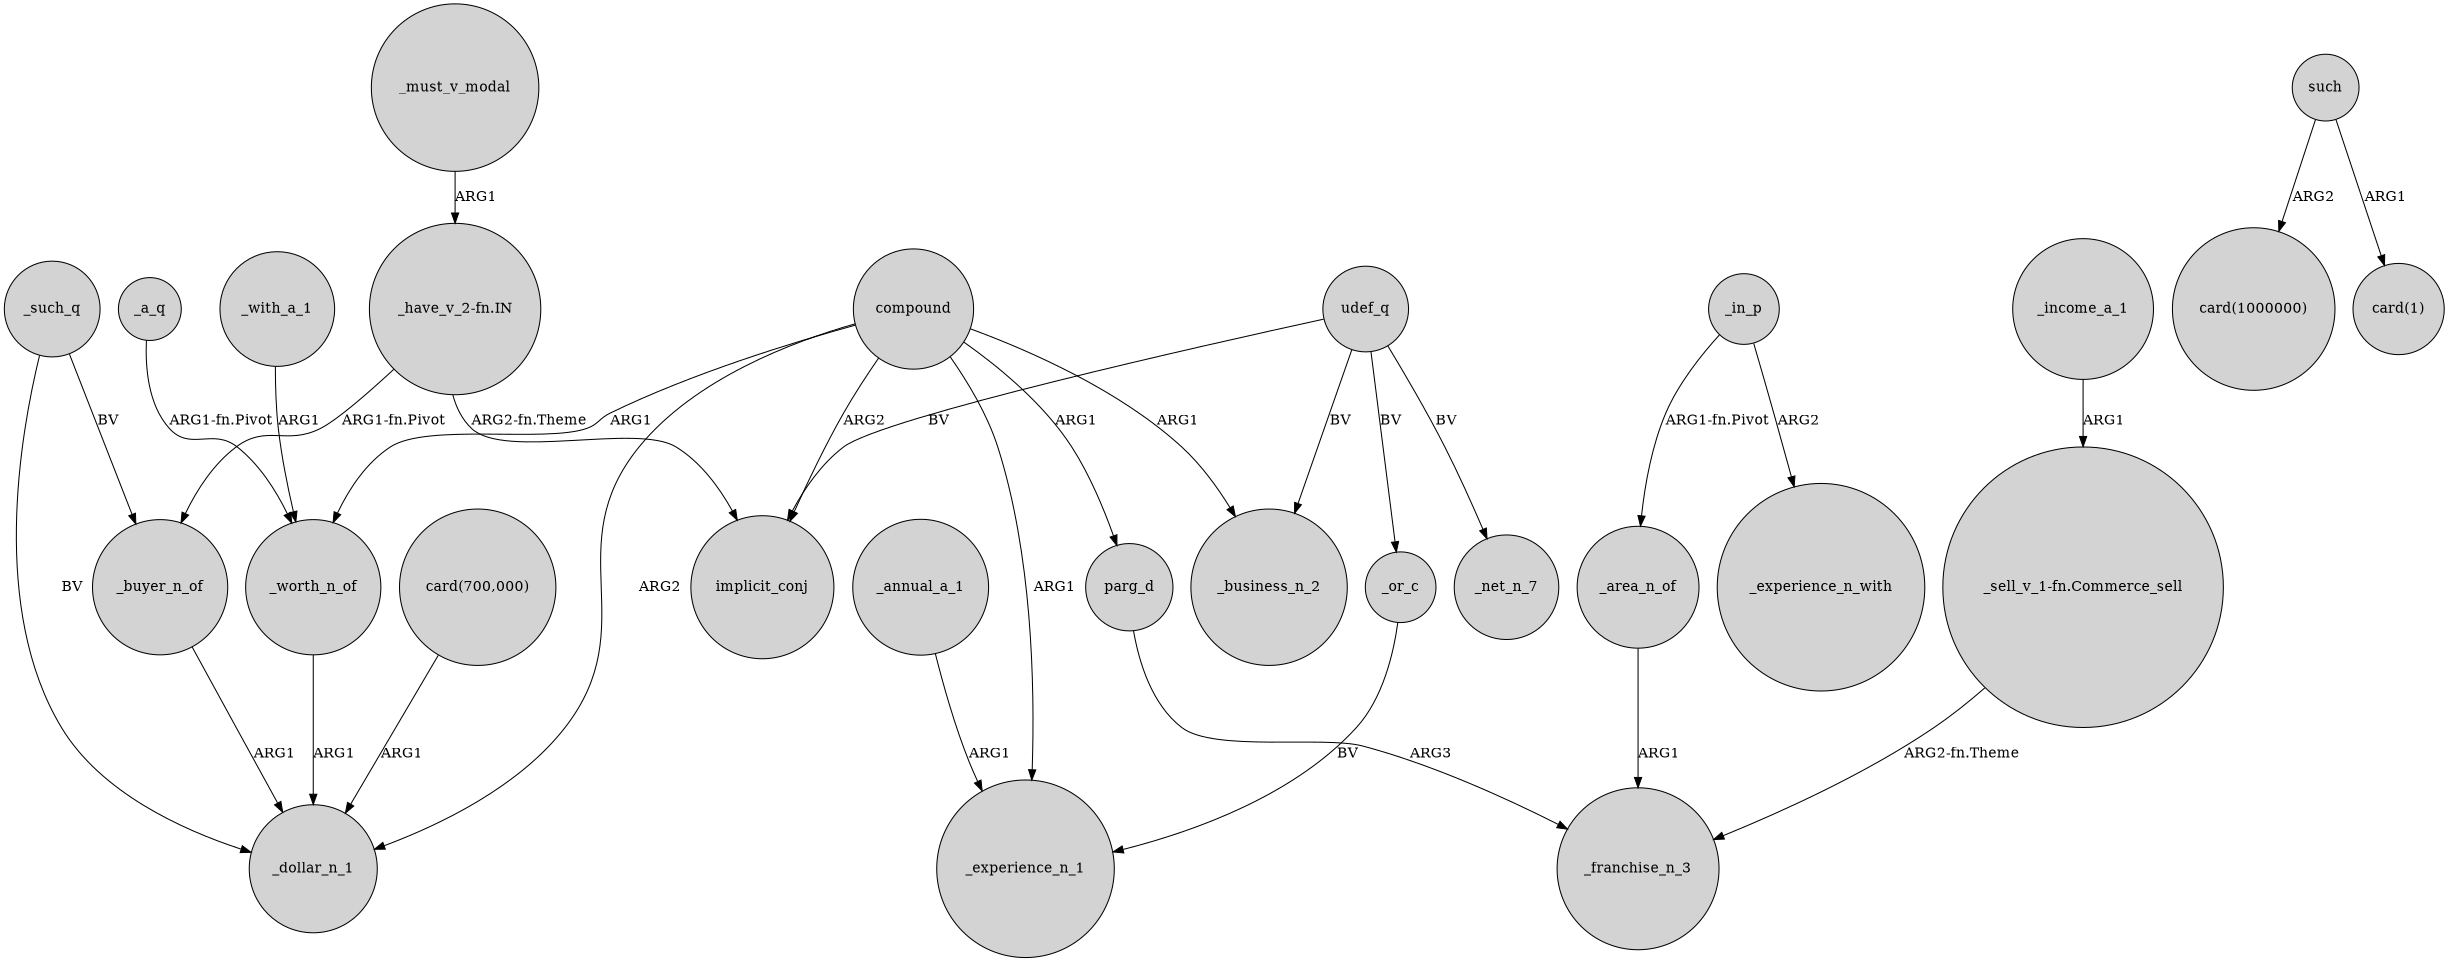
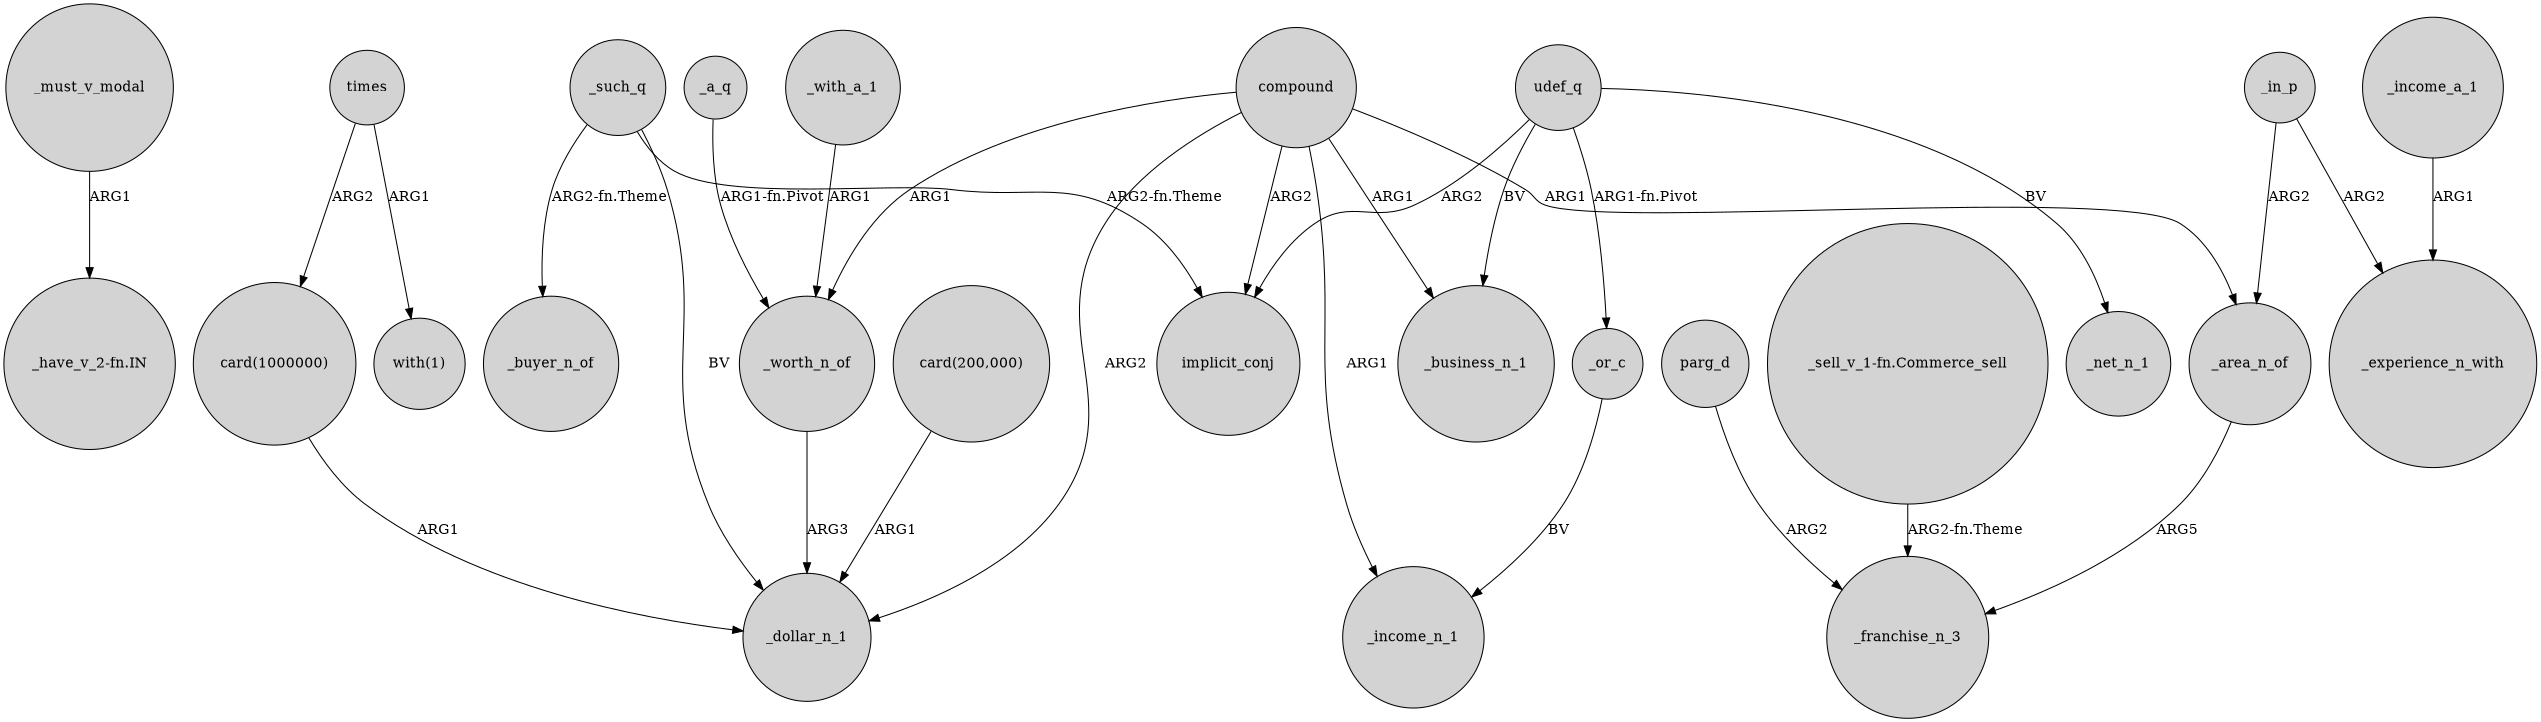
node "such": label "such" -> "times"
node "card(1)": label "card(1)" -> "with(1)"
edge "_income_a_1" -> "_sell_v_1-fn.Commerce_sell": now "_income_a_1" -> "_experience_n_with"
edge "_such_q" -> "_buyer_n_of": label "BV" -> "ARG2-fn.Theme"
edge "udef_q" -> "implicit_conj": label "BV" -> "ARG2"
edge "udef_q" -> "_or_c": label "BV" -> "ARG1-fn.Pivot"
edge "_in_p" -> "_area_n_of": label "ARG1-fn.Pivot" -> "ARG2"
edge "compound" -> "parg_d": now "compound" -> "_area_n_of"
edge "_have_v_2-fn.IN" -> "_buyer_n_of": removed, label "ARG1-fn.Pivot"
edge "_have_v_2-fn.IN" -> "implicit_conj": now "_such_q" -> "implicit_conj"
node "card(700,000)": label "card(700,000)" -> "card(200,000)"
node "_annual_a_1": removed
node "_business_n_2": label "_business_n_2" -> "_business_n_1"
node "_net_n_7": label "_net_n_7" -> "_net_n_1"
edge "_buyer_n_of" -> "_dollar_n_1": now "card(1000000)" -> "_dollar_n_1"
edge "_worth_n_of" -> "_dollar_n_1": label "ARG1" -> "ARG3"
edge "parg_d" -> "_franchise_n_3": label "ARG3" -> "ARG2"
edge "_area_n_of" -> "_franchise_n_3": label "ARG1" -> "ARG5"
node "_experience_n_1": label "_experience_n_1" -> "_income_n_1"
